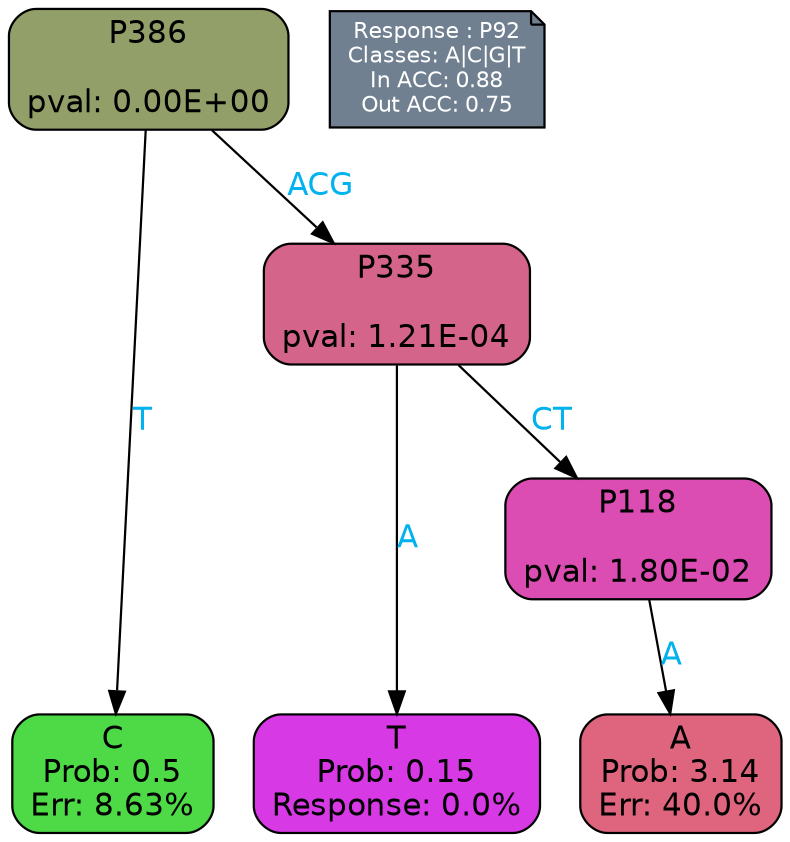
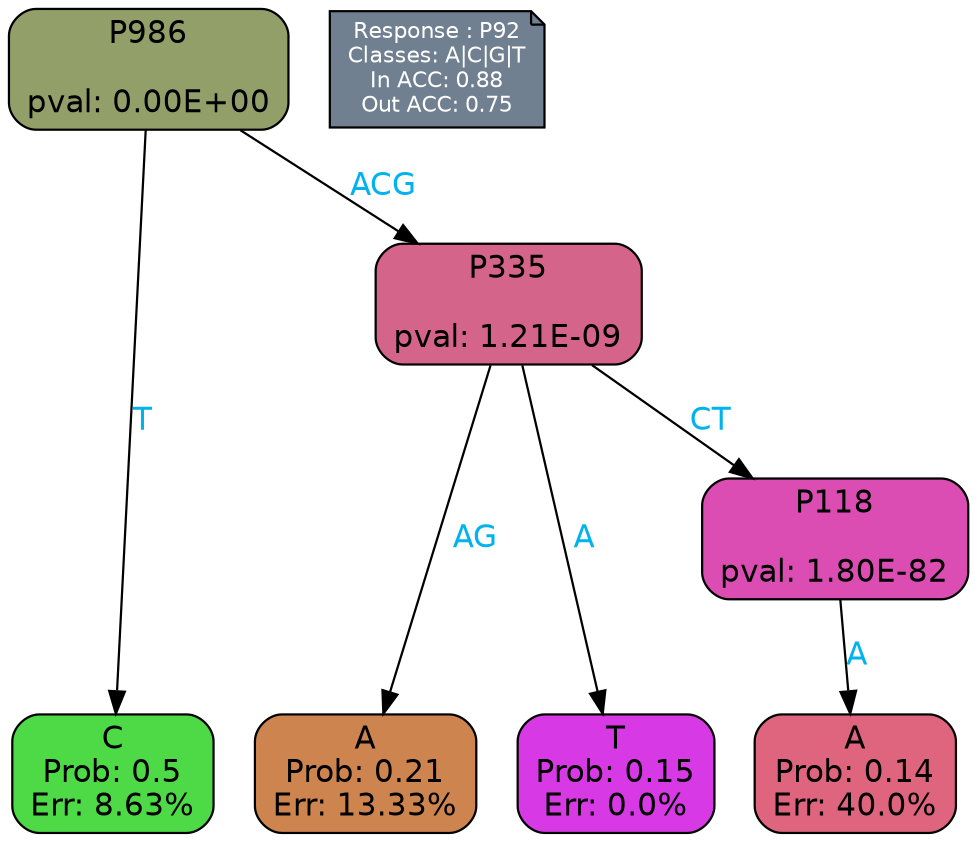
node "P386 pval: 0.00E+00": label "P386 pval: 0.00E+00" -> "P986 pval: 0.00E+00"
node "P335 pval: 1.21E-04": label "P335 pval: 1.21E-04" -> "P335 pval: 1.21E-09"
node "P118 pval: 1.80E-02": label "P118 pval: 1.80E-02" -> "P118 pval: 1.80E-82"
node "A Prob: 0.21 Err: 13.33%": added
node "T Prob: 0.15 Response: 0.0%": label "T Prob: 0.15 Response: 0.0%" -> "T Prob: 0.15 Err: 0.0%"
node "A Prob: 3.14 Err: 40.0%": label "A Prob: 3.14 Err: 40.0%" -> "A Prob: 0.14 Err: 40.0%"
